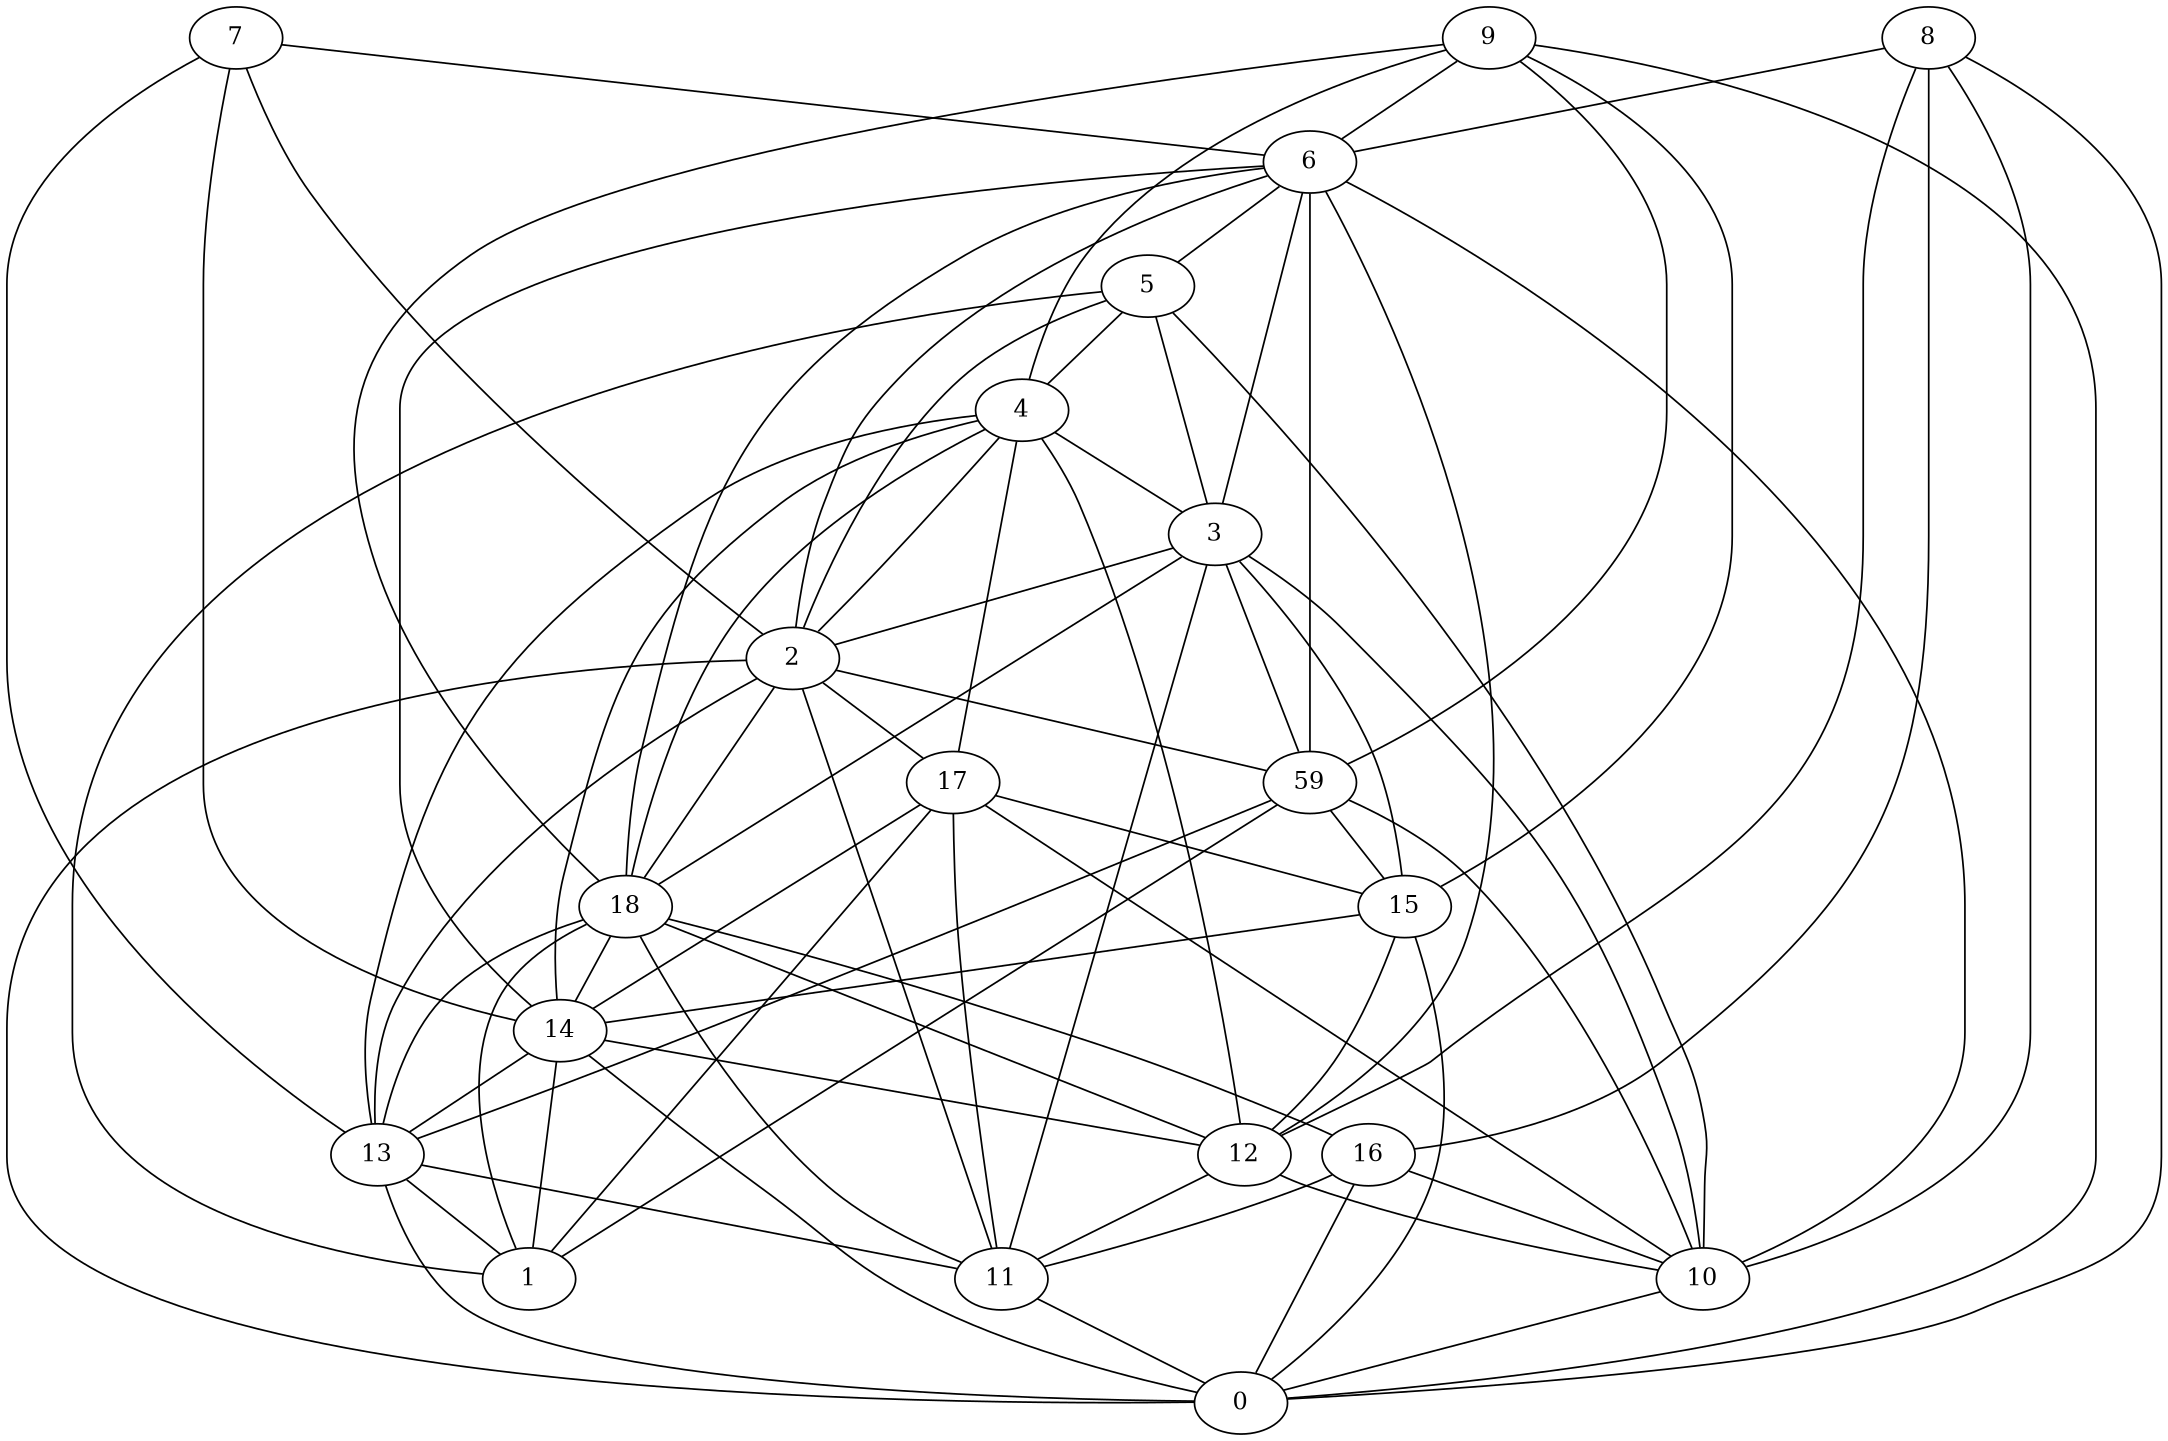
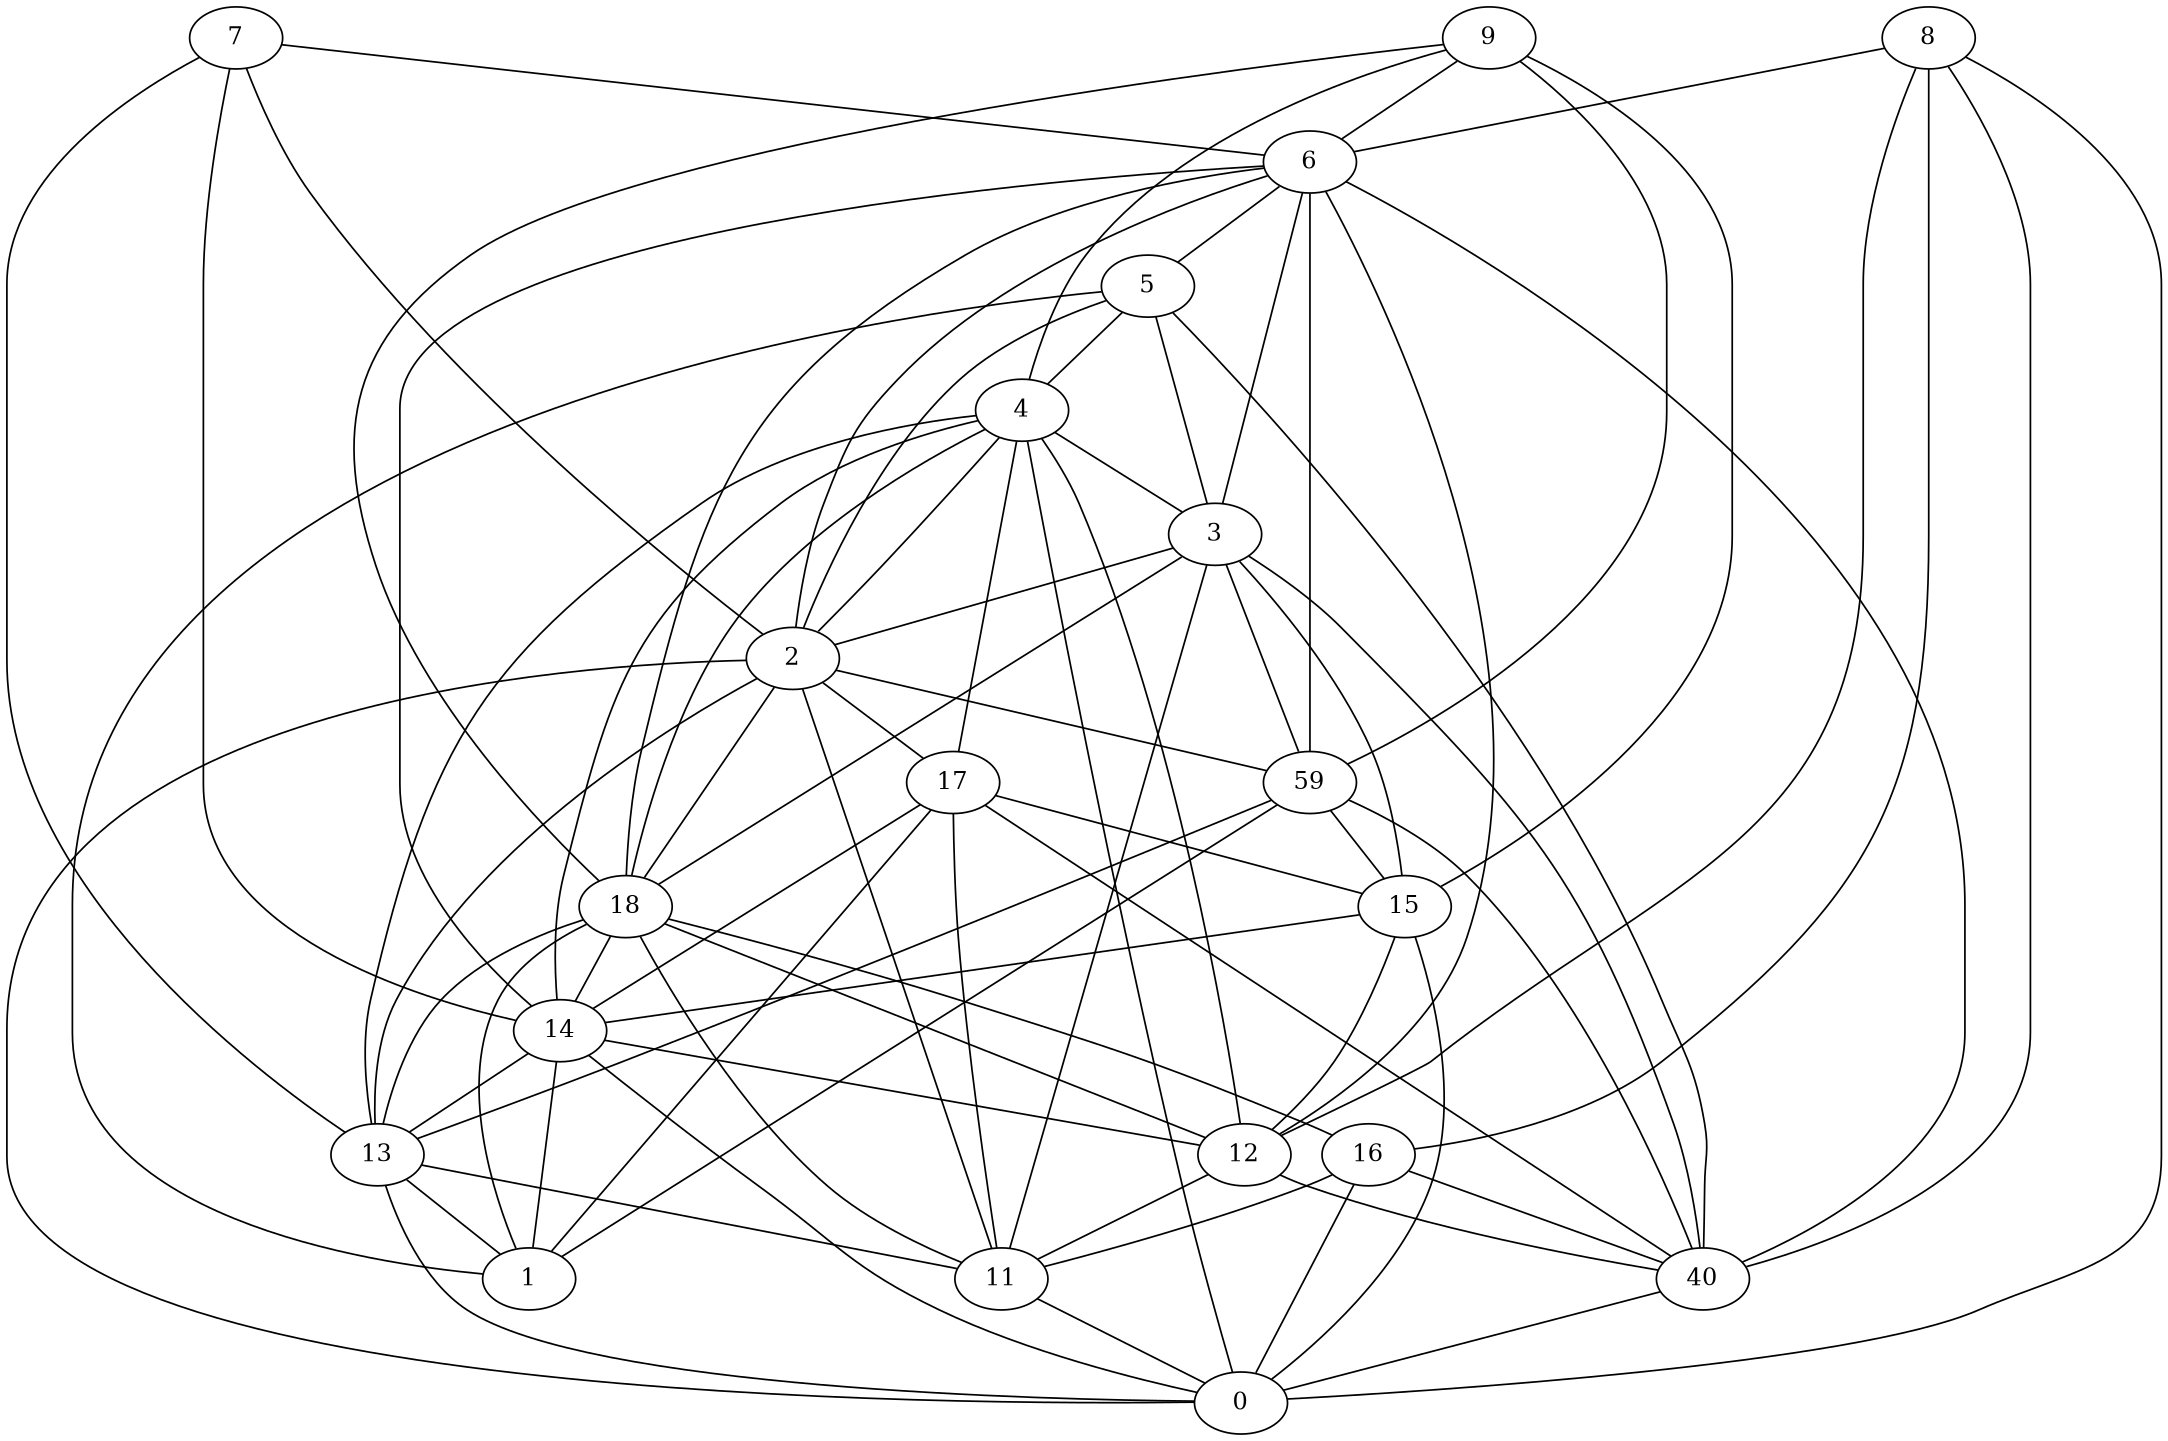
edge "9" -- "0": now "4" -- "0"
node "10": label "10" -> "40"
